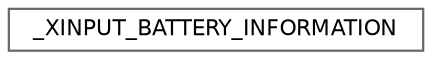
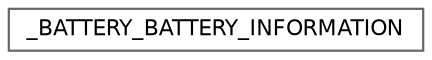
node "_XINPUT_BATTERY_INFORMATION": label "_XINPUT_BATTERY_INFORMATION" -> "_BATTERY_BATTERY_INFORMATION"
